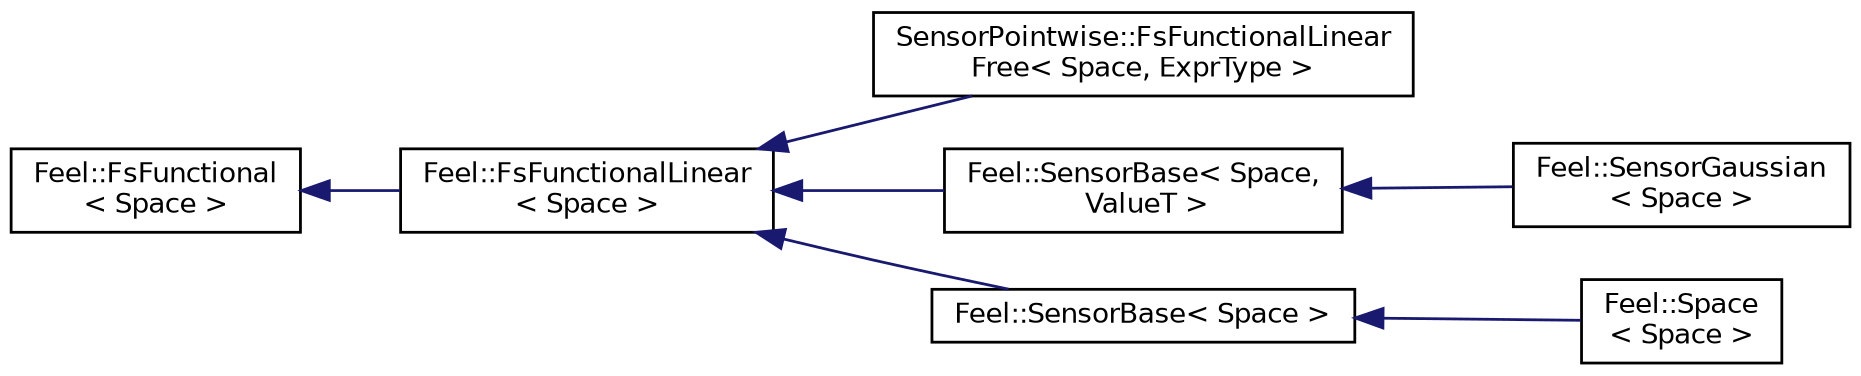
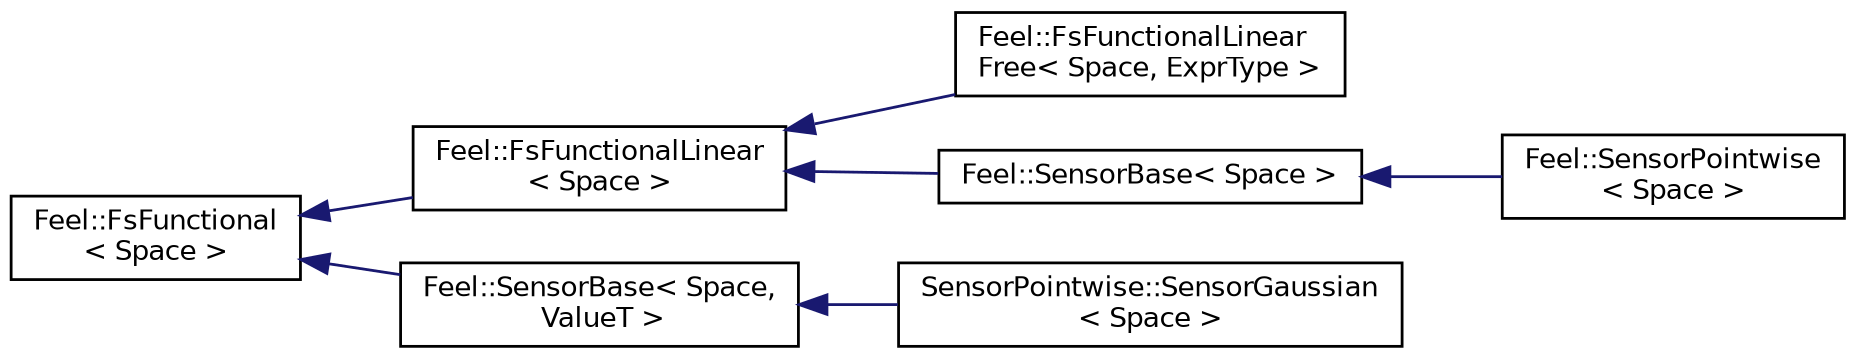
node "SensorPointwise::FsFunctionalLinear Free< Space, ExprType >": label "SensorPointwise::FsFunctionalLinear Free< Space, ExprType >" -> "Feel::FsFunctionalLinear Free< Space, ExprType >"
node "Feel::SensorGaussian < Space >": label "Feel::SensorGaussian < Space >" -> "SensorPointwise::SensorGaussian < Space >"
edge "Feel::SensorBase< Space, ValueT >" -> "Feel::FsFunctionalLinear < Space >": now "Feel::SensorBase< Space, ValueT >" -> "Feel::FsFunctional < Space >"
node "Feel::Space < Space >": label "Feel::Space < Space >" -> "Feel::SensorPointwise < Space >"
